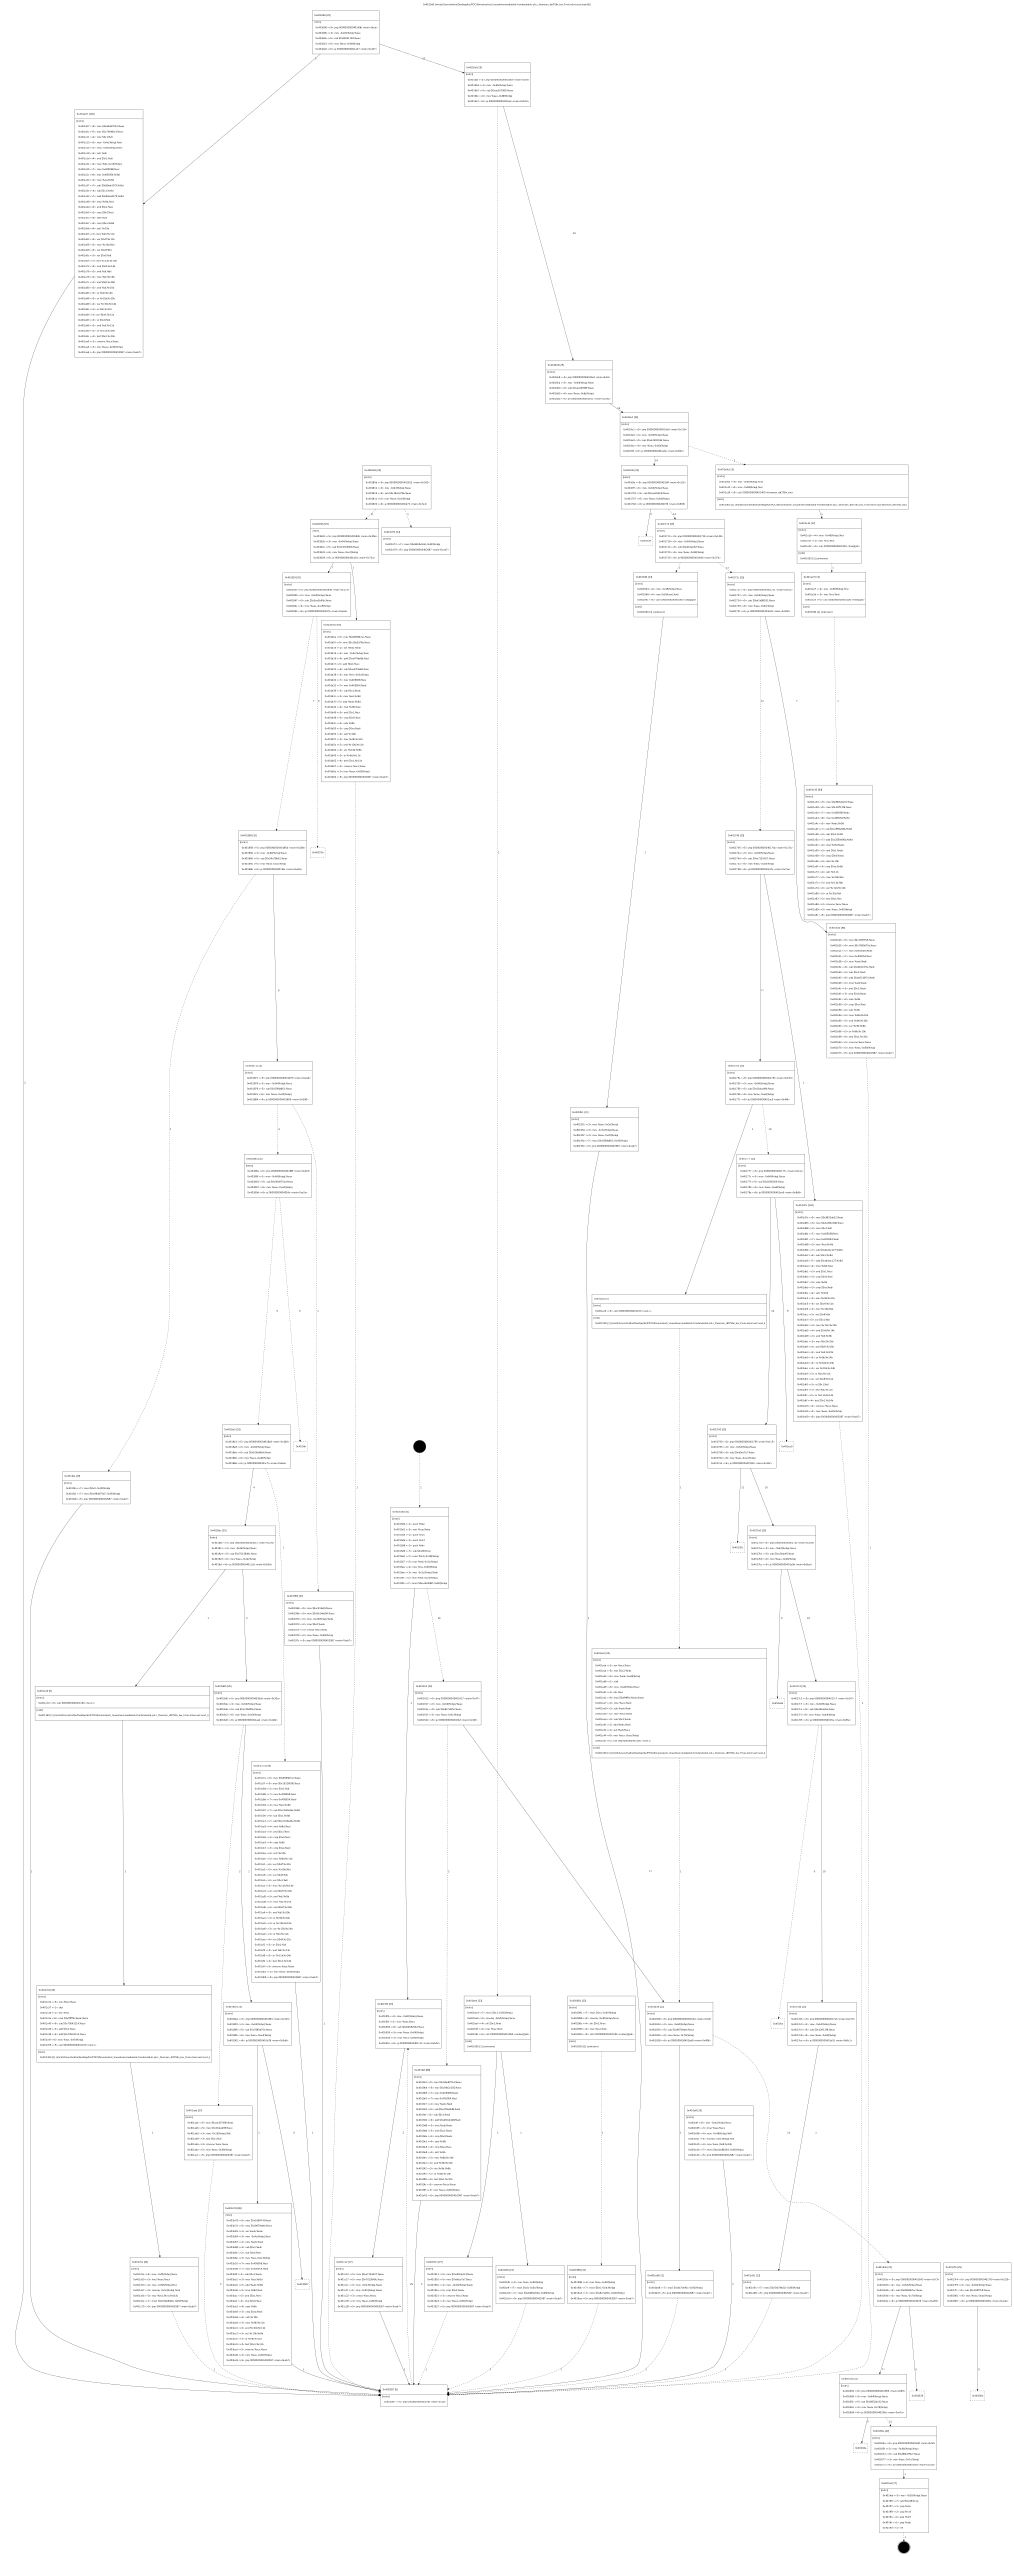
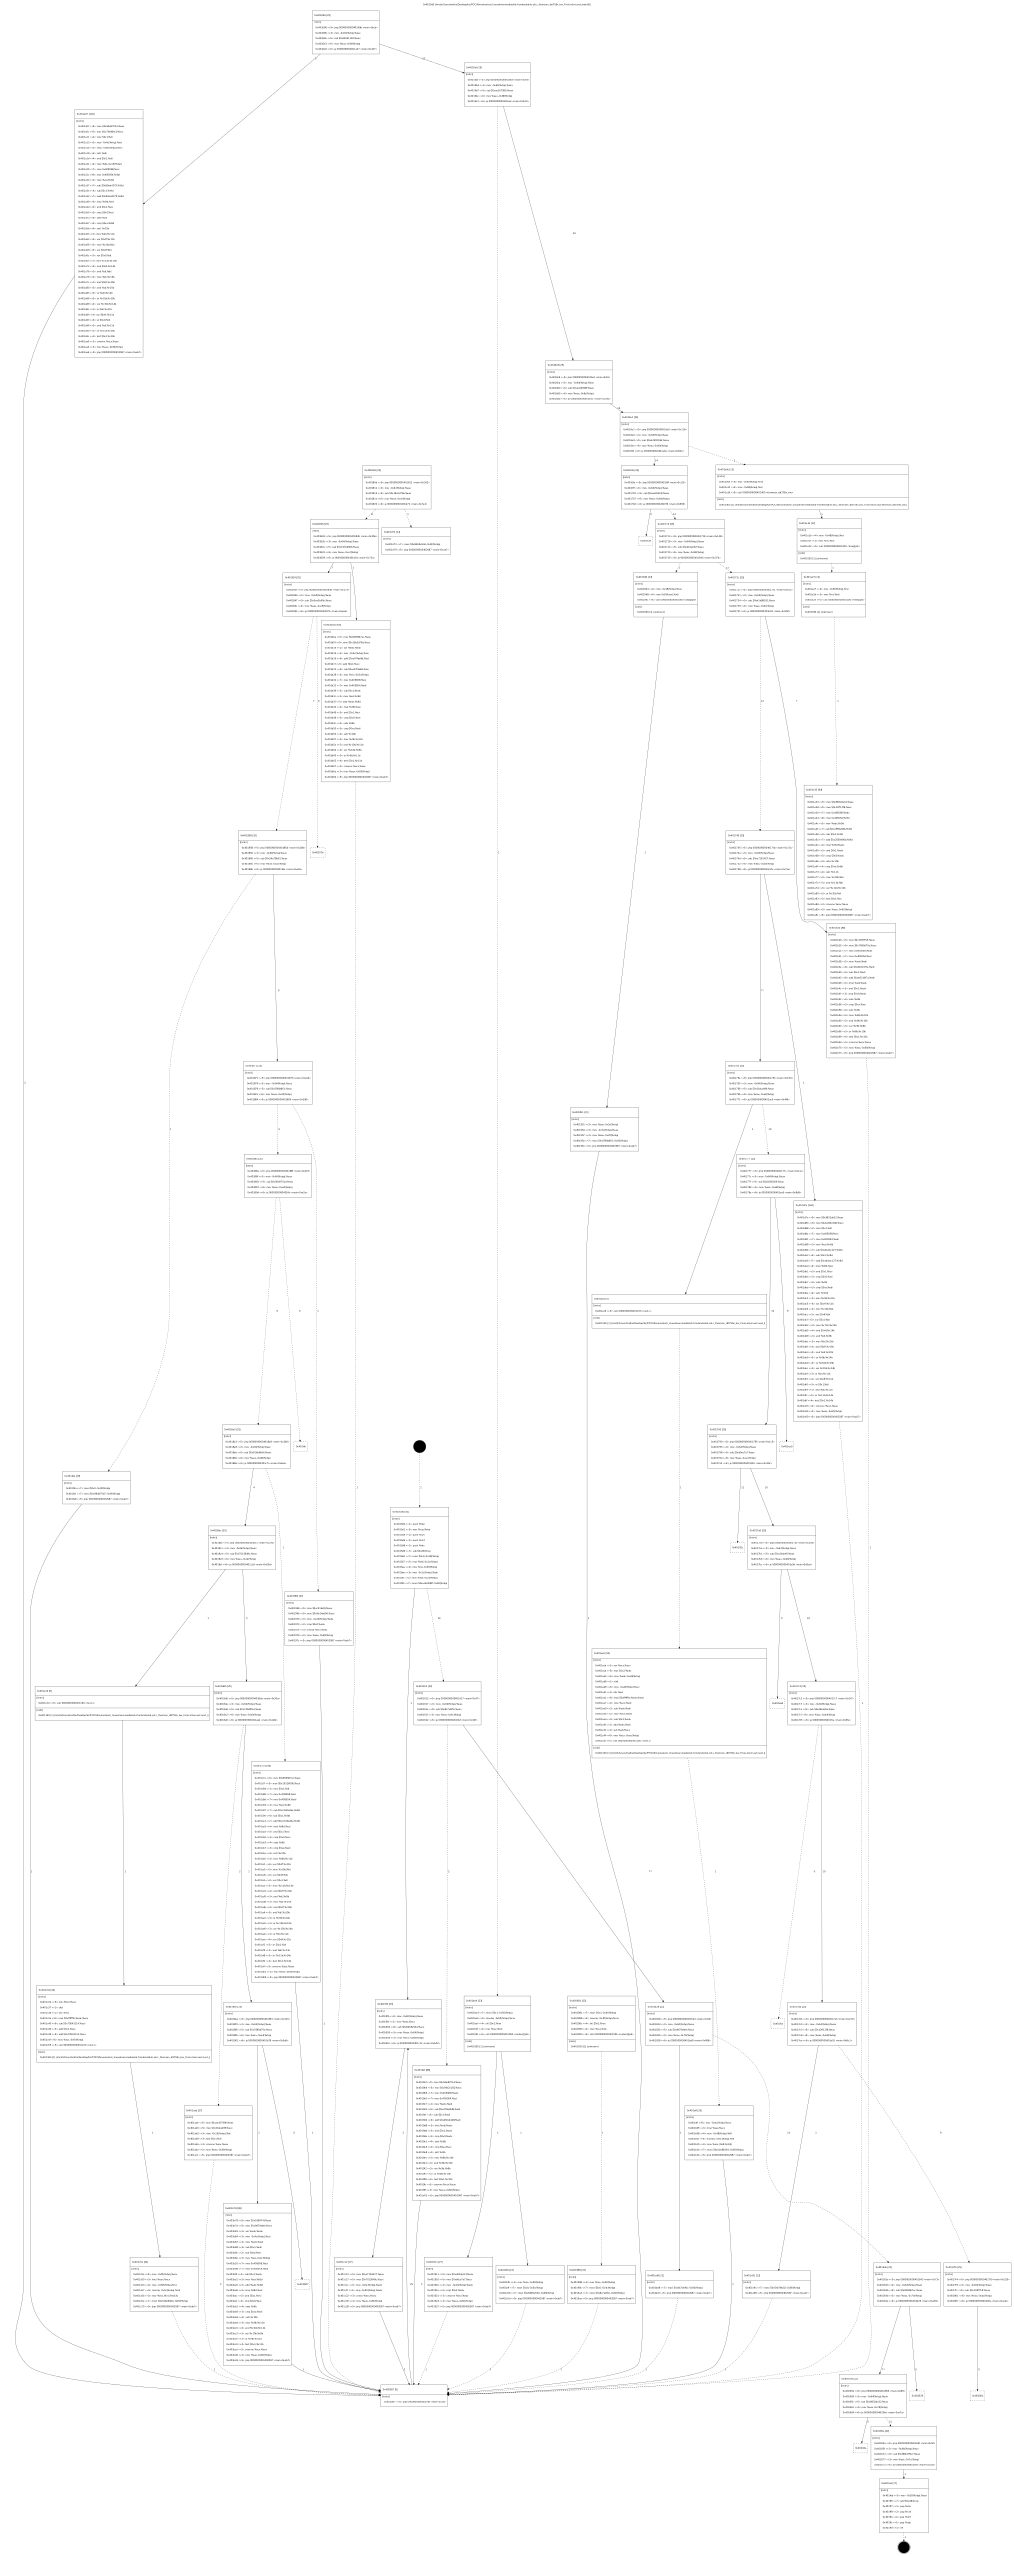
edge "0x401acb [52]" -> "0x401628 [22]": now "0x401acb [52]" -> "0x401aff [33]"
edge "0x4017db [25]" -> "0x4017f4 [25]": added, label "9"
edge "0x402087 [5]" -> "0x4015fb [23]": style dashed -> solid
